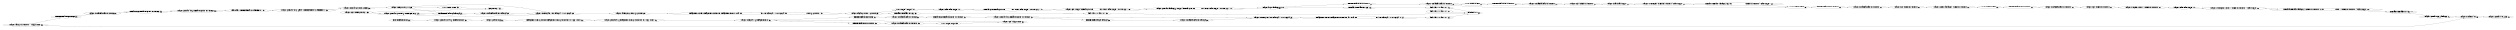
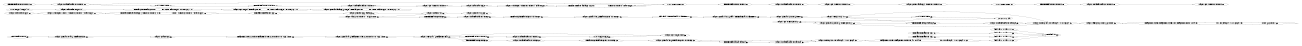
node "(<operator>.equals,resizeddata == 0)": removed
node "(<operator>.subtraction,nstrips - (uint32_t)dir->tdir_count)": removed
node "(<operator>.greaterThan,nstrips > max_nstrips)": removed
